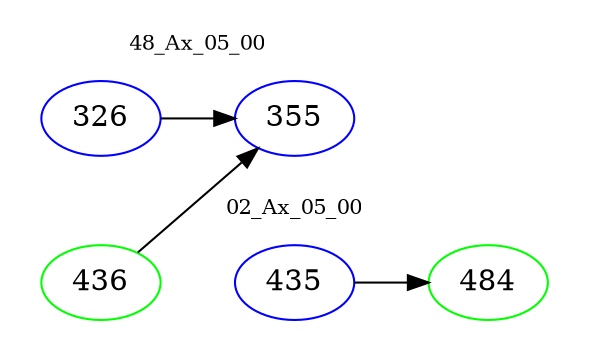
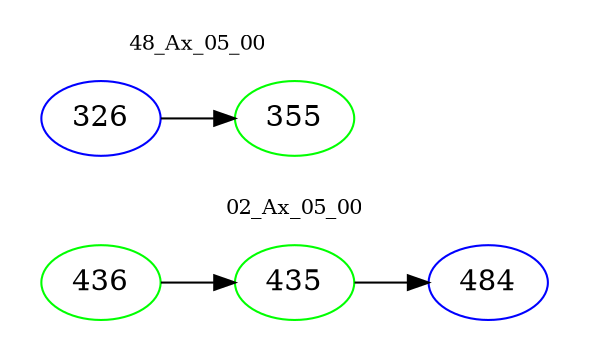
node "355": color blue -> green
edge "436" -> "355": now "436" -> "435"
node "435": color blue -> green
node "484": color green -> blue
